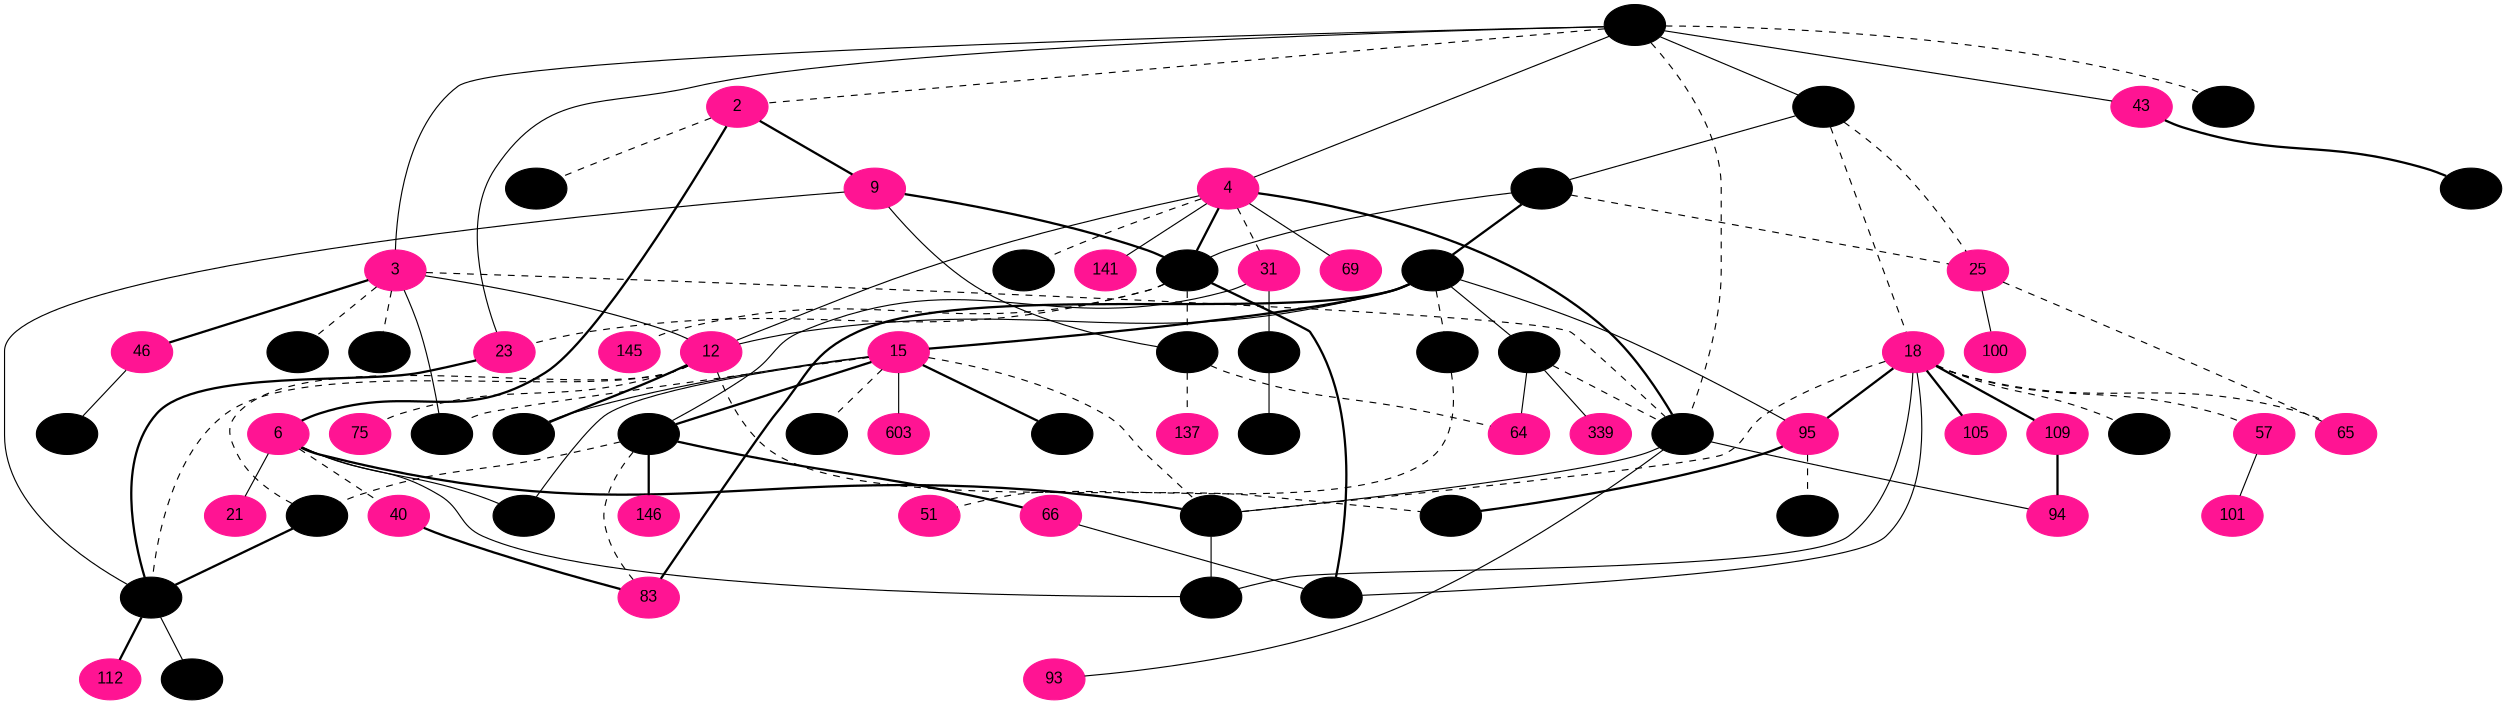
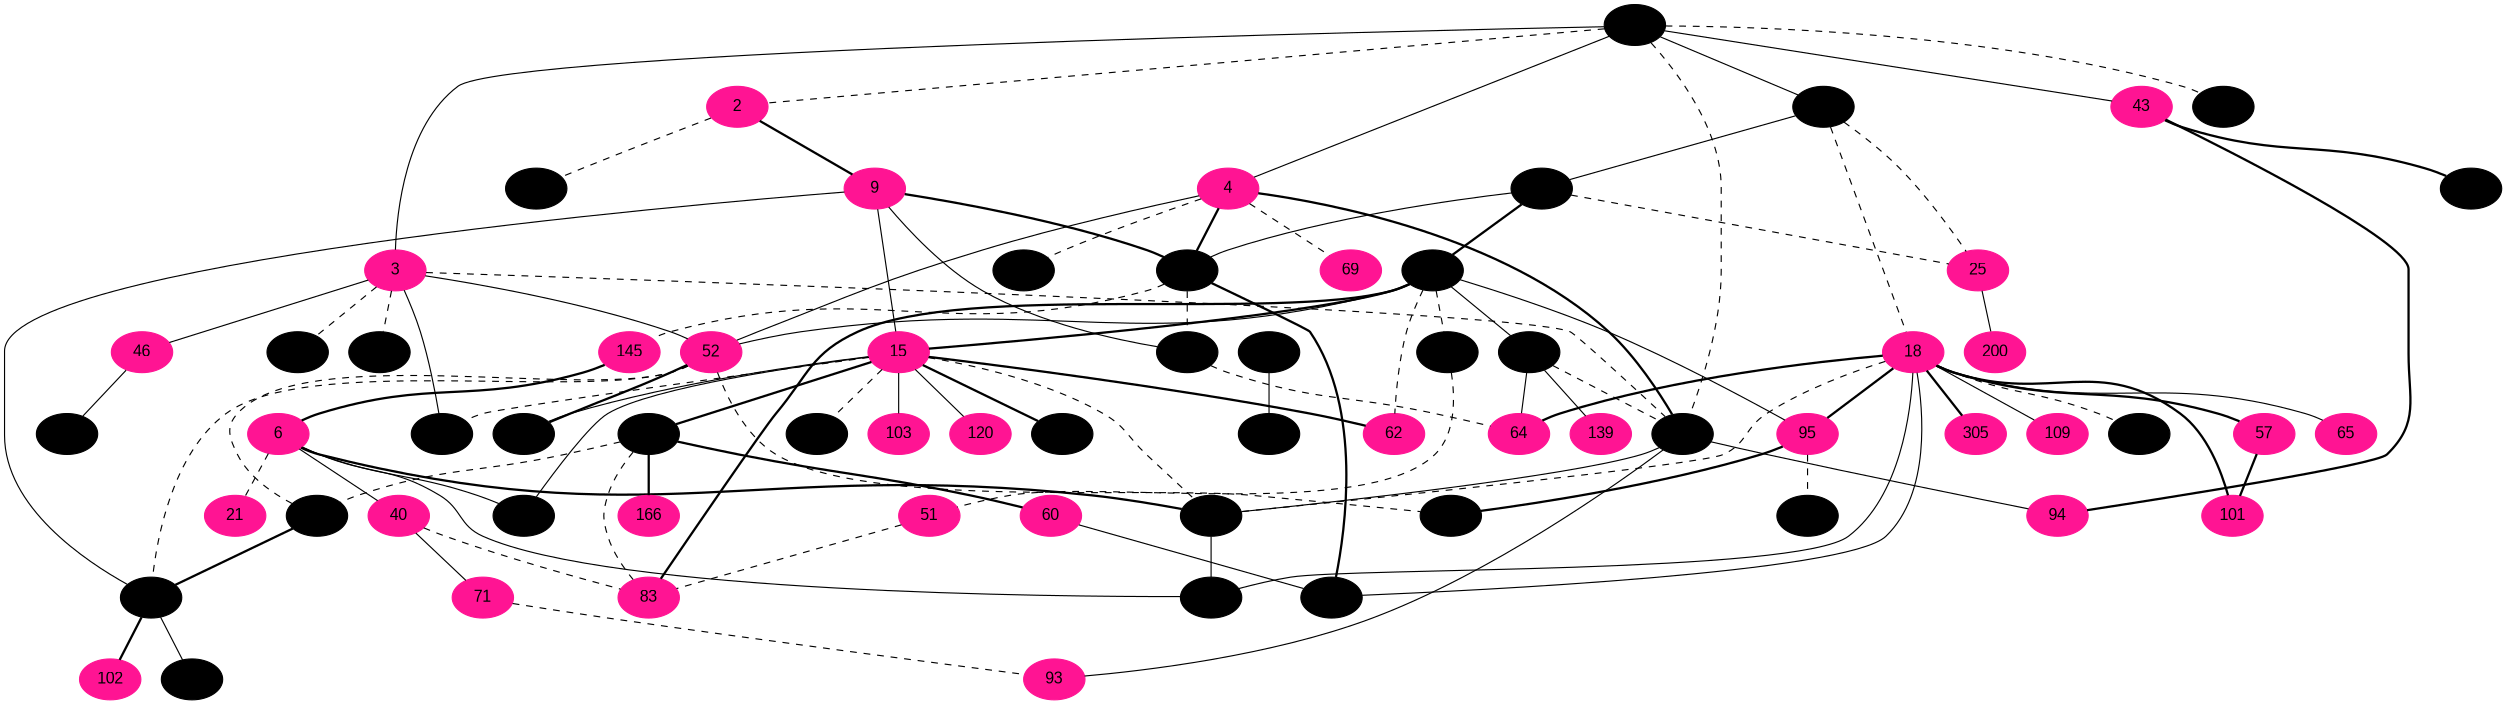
edge "4" -- "69": style solid -> dashed
edge "9" -- "15": added
node "141": removed
node "31": removed
edge "3" -- "46": style bold -> solid
edge "25" -- "65": removed
node "23": removed
node "12": label "12" -> "52"
node "100": label "100" -> "200"
edge "2" -- "6": now "145" -- "6"
edge "18" -- "64": added
edge "18" -- "101": added
edge "18" -- "109": style bold -> solid
edge "18" -- "65": style dashed -> solid
edge "18" -- "57": style dashed -> bold
node "75": removed
node "603": label "603" -> "103"
node "120": added
node "137": removed
node "62": added
node "339": label "339" -> "139"
node "105": label "105" -> "305"
edge "6" -- "21": style solid -> dashed
edge "6" -- "40": style dashed -> solid
edge "109" -- "94": now "43" -- "94"
edge "57" -- "101": style solid -> bold
node "146": label "146" -> "166"
node "66": label "66" -> "60"
edge "51" -- "83": added
edge "40" -- "83": style bold -> dashed
node "71": added
node "112": label "112" -> "102"
